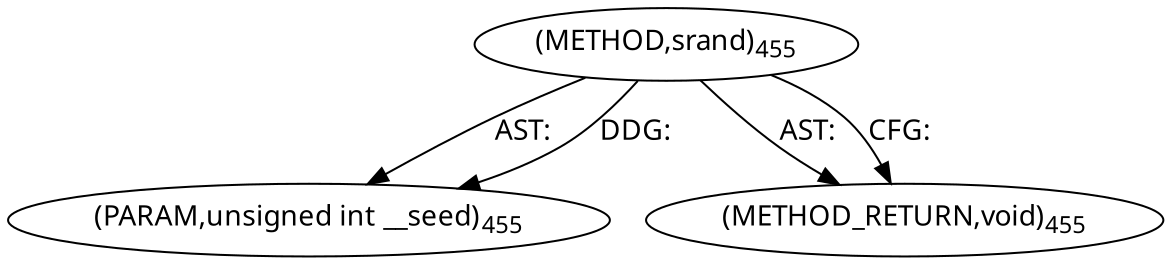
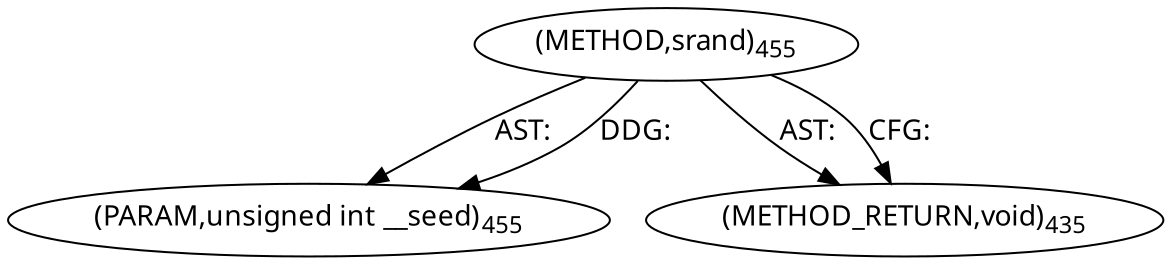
node "(METHOD_RETURN,void)": text "455" -> "435"
